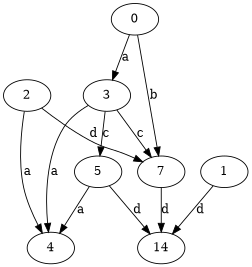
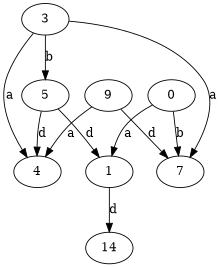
edge "0" -> "3": now "0" -> "1"
node "2": label "2" -> "9"
edge "3" -> "5": label "c" -> "b"
edge "3" -> "7": label "c" -> "a"
edge "7" -> "14": removed, label "d"
edge "5" -> "14": now "5" -> "1"
edge "5" -> "4": label "a" -> "d"
